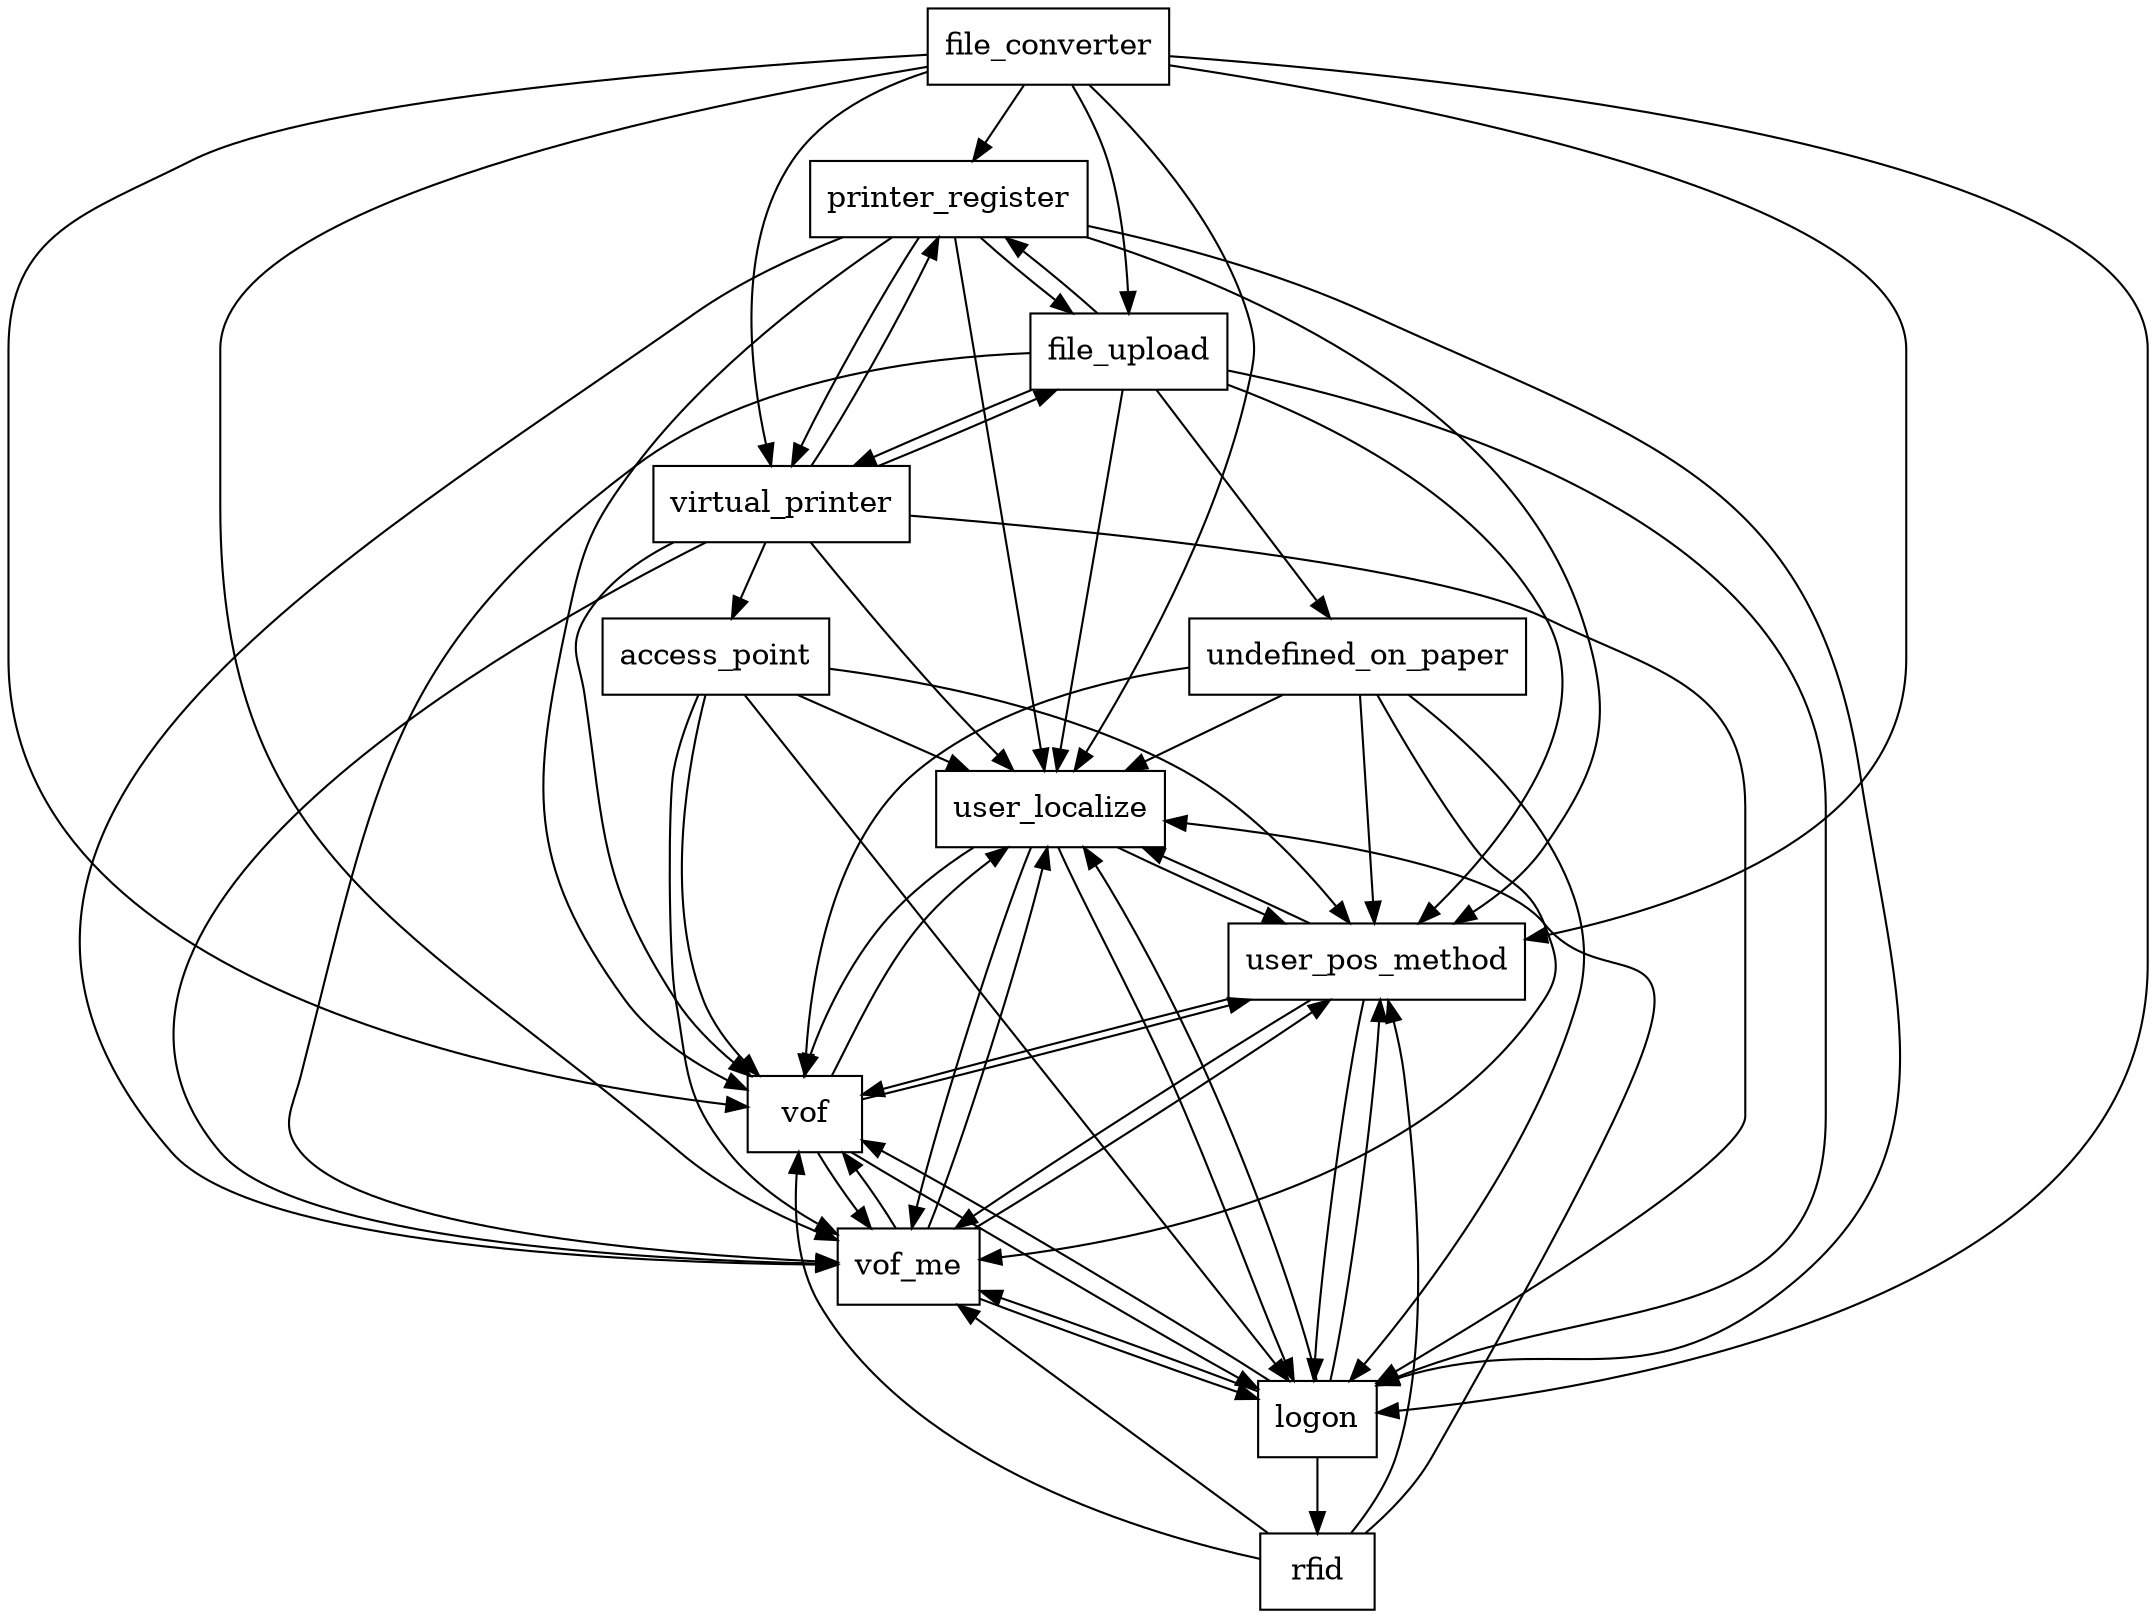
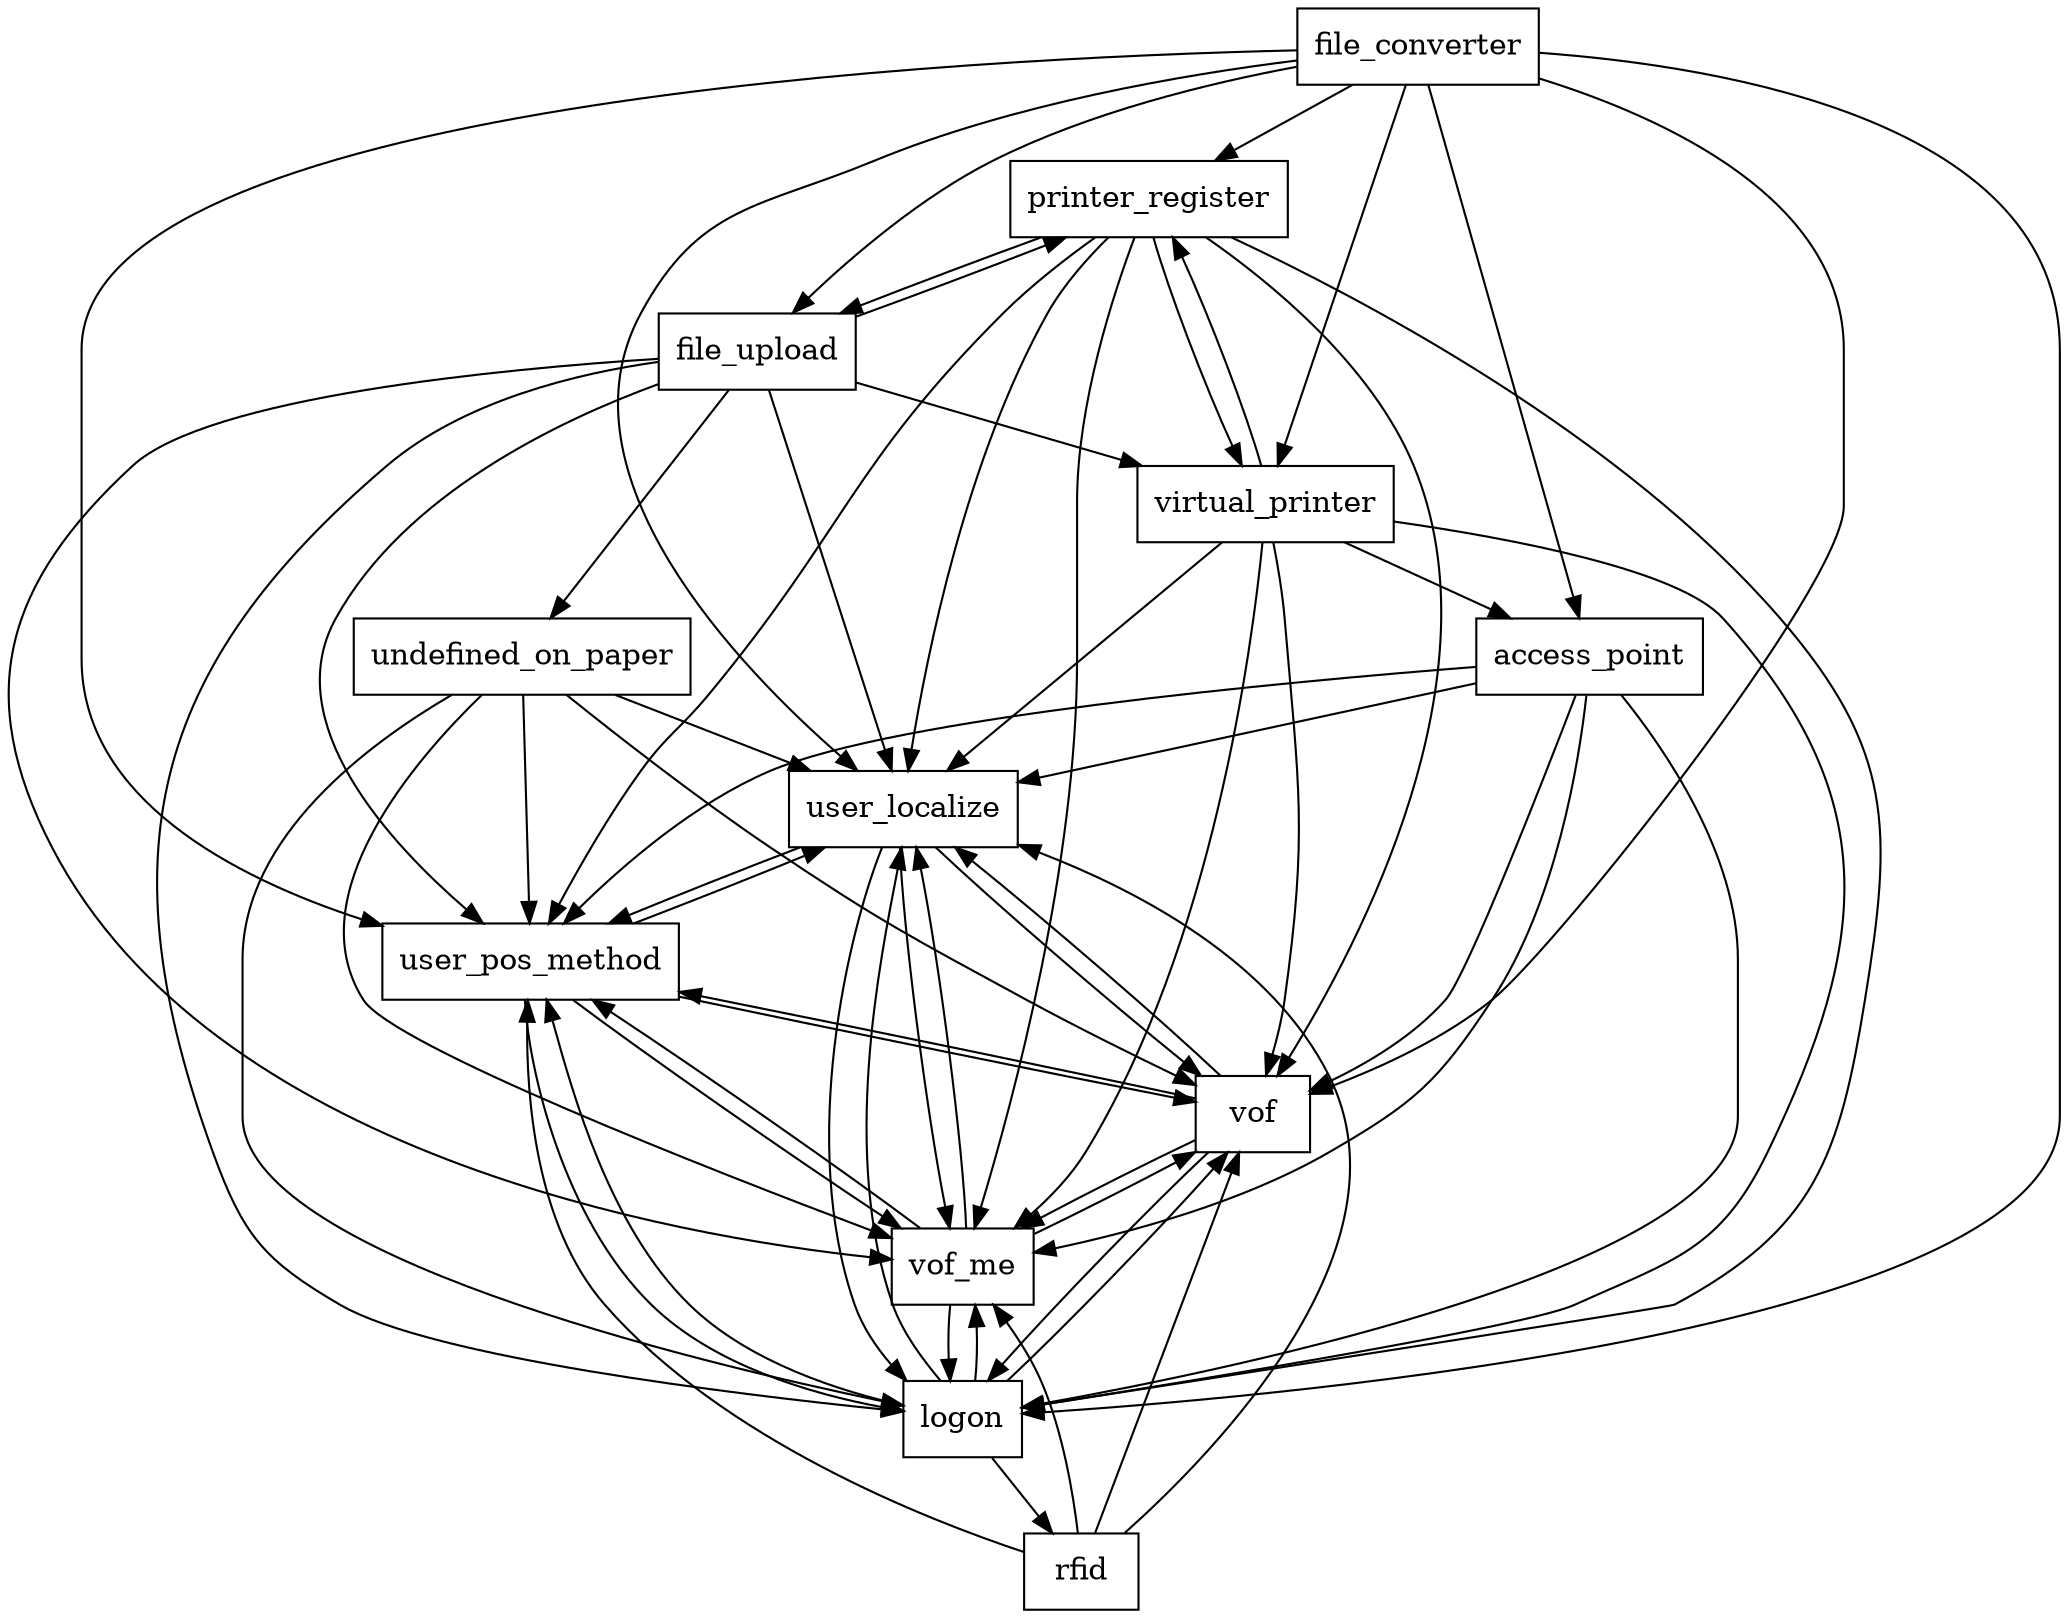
edge "virtual_printer" -> "file_upload": removed
edge "file_converter" -> "vof_me": now "file_converter" -> "access_point"
